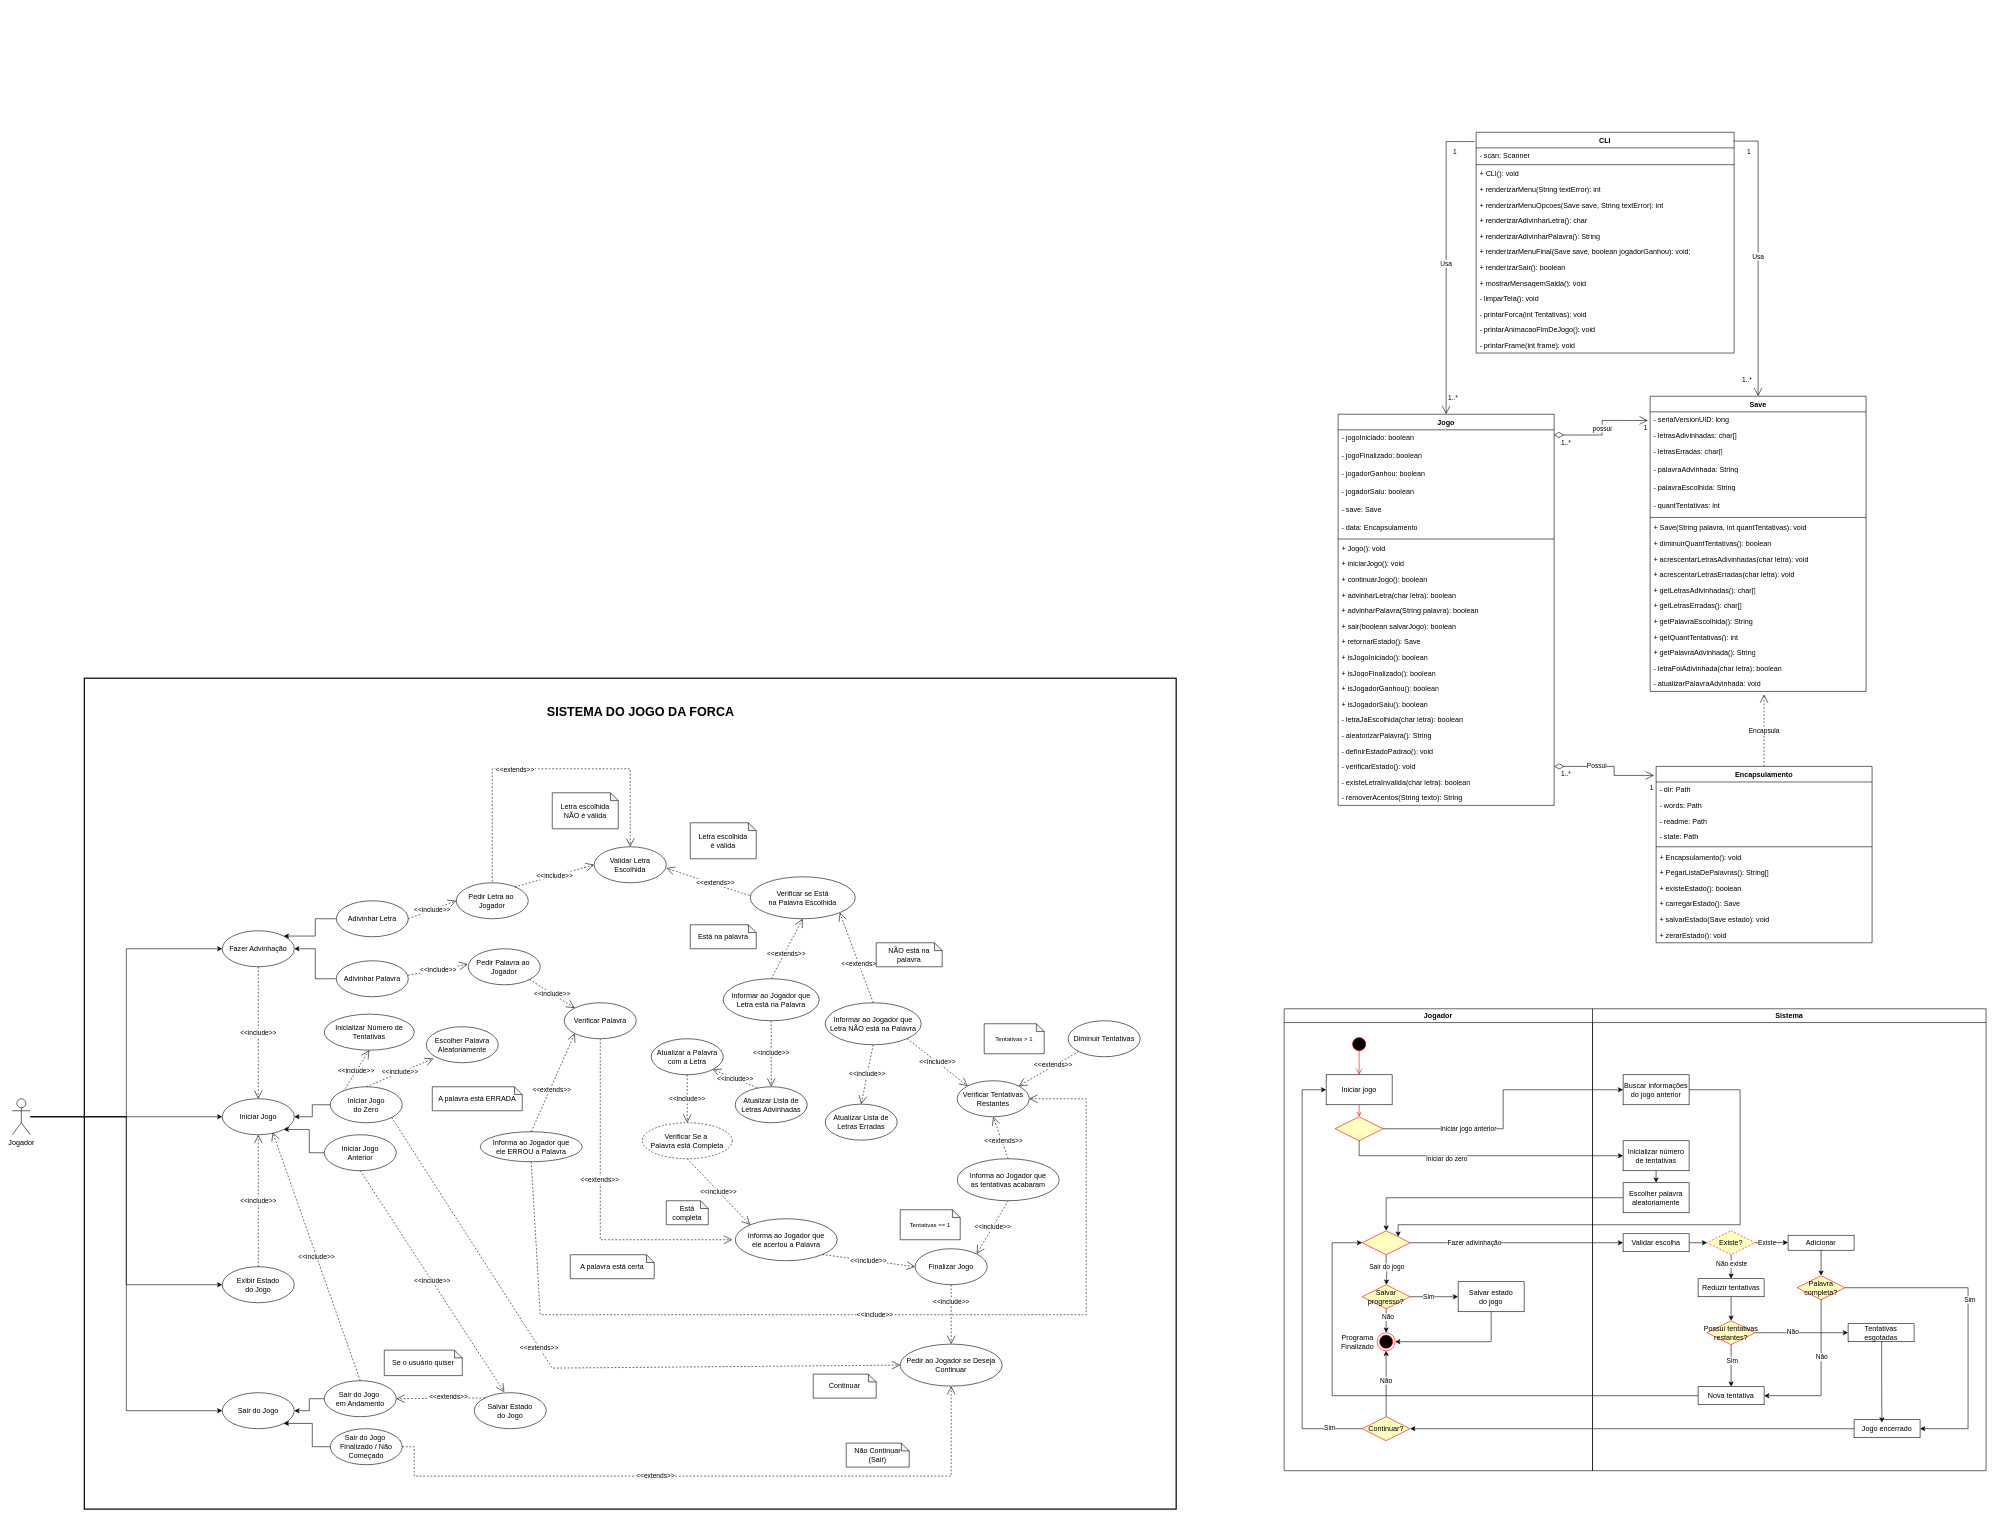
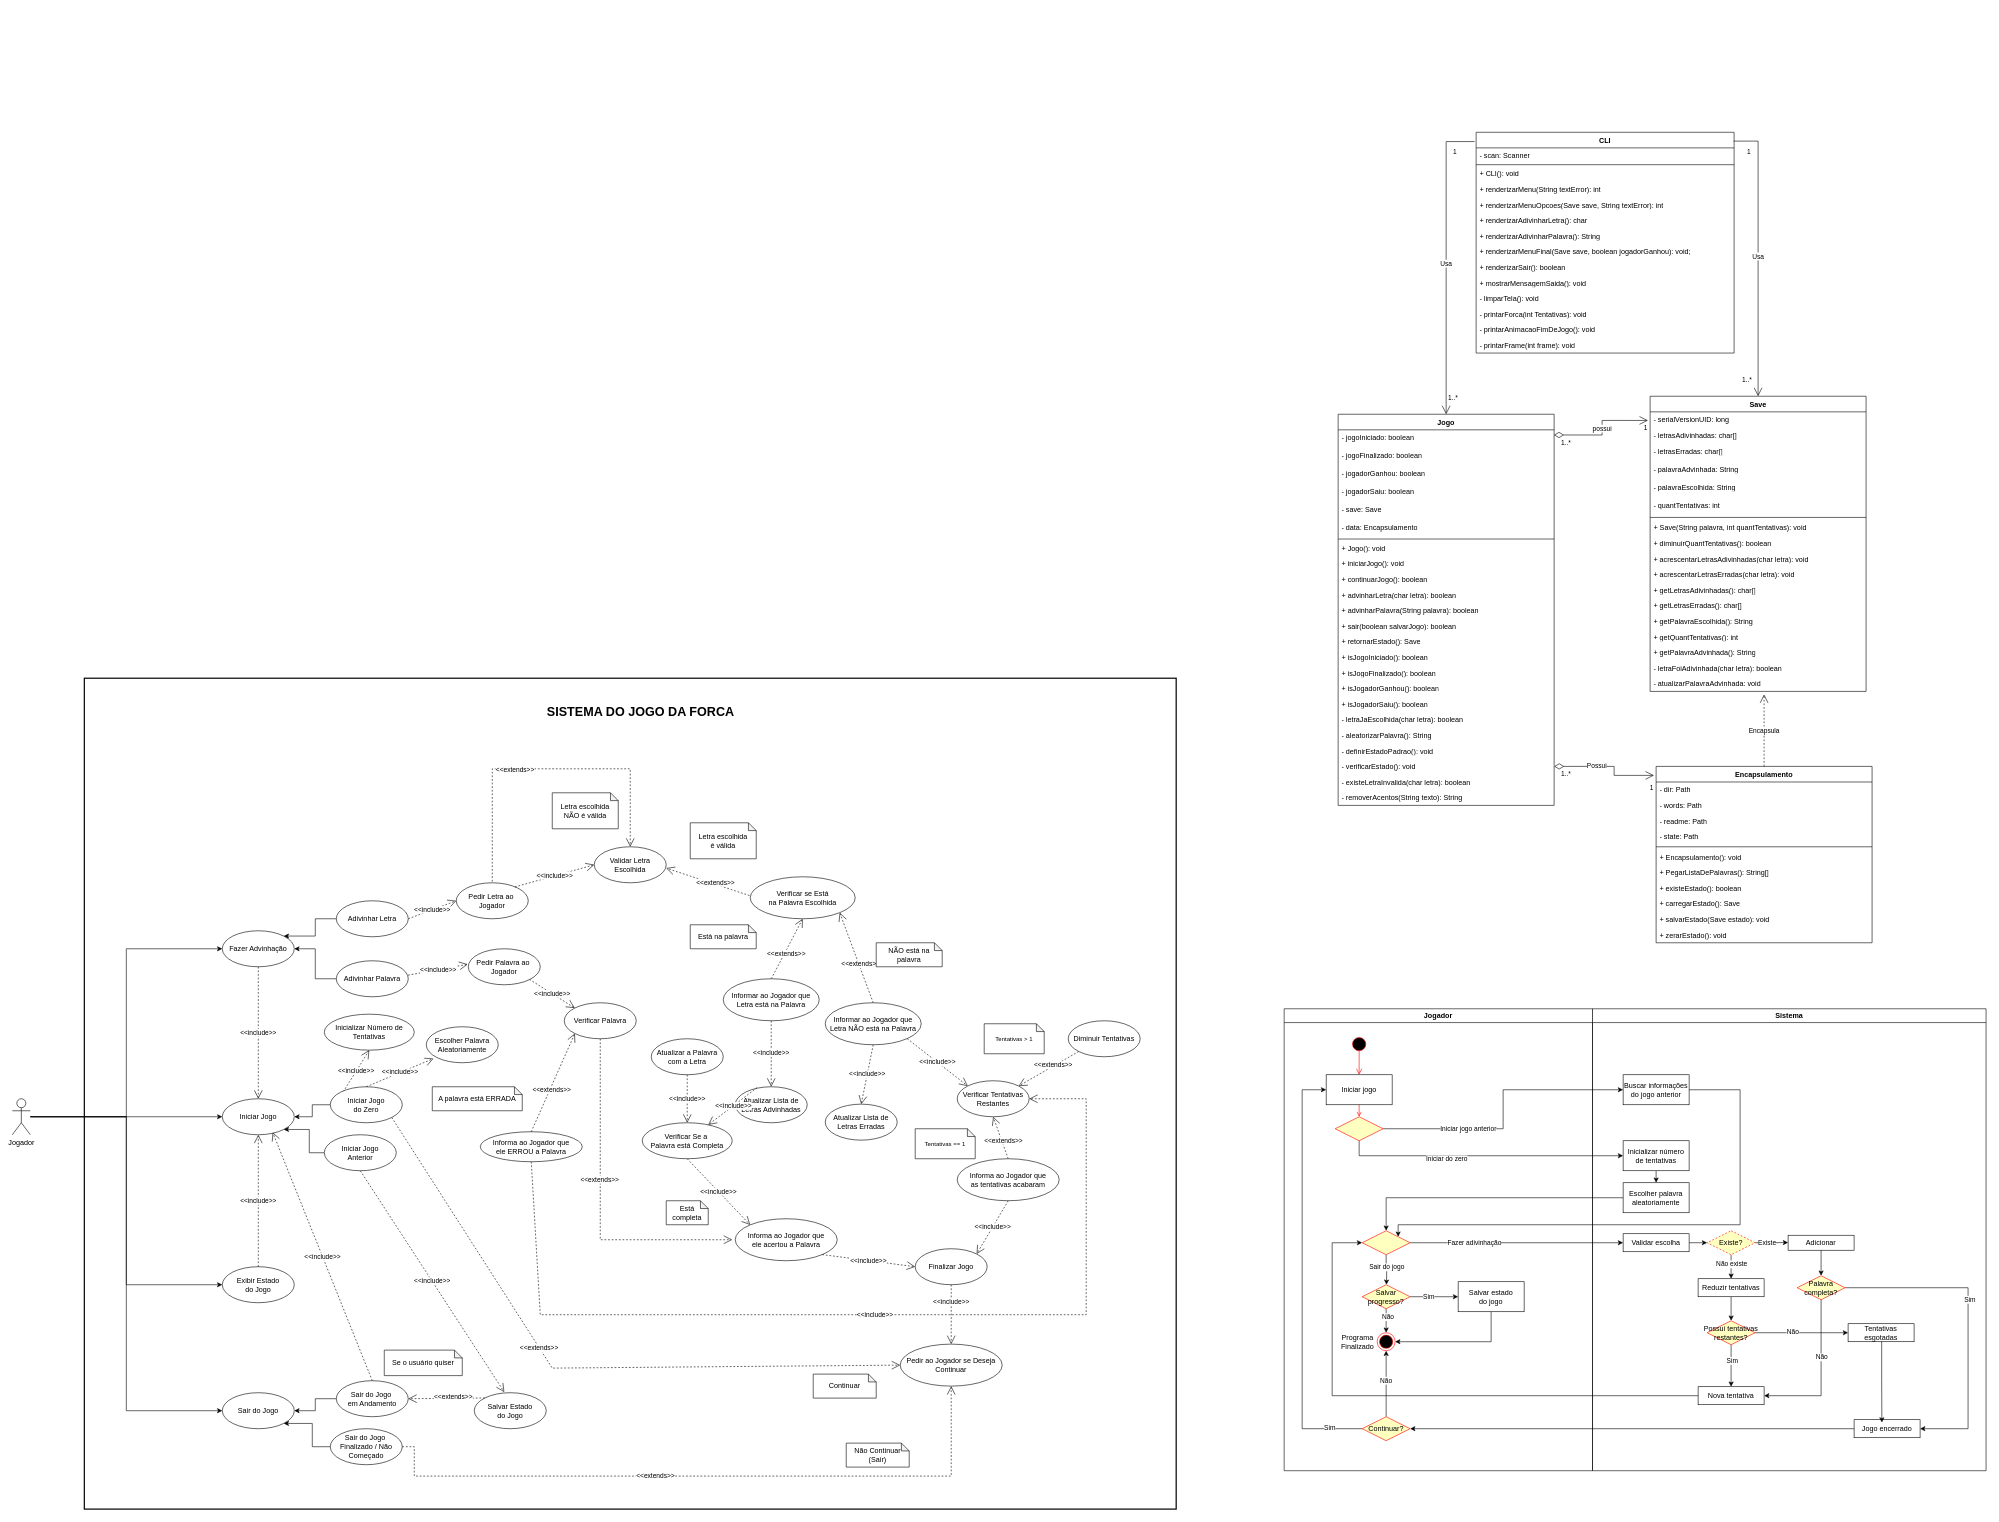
edge "Atualizar Lista de Letras Advinhadas" -> "Atualizar a Palavra com a Letra": now "Atualizar Lista de Letras Advinhadas" -> "Verificar Se a Palavra está Completa"
node "Verificar Se a Palavra está Completa": style dashed -> solid
node "Tentativas == 1": moved (930, 1225) -> (945, 1144)
node "A palavra está certa": removed
node "Sair do Jogo em Andamento": moved (360, 1399) -> (372, 1399)
